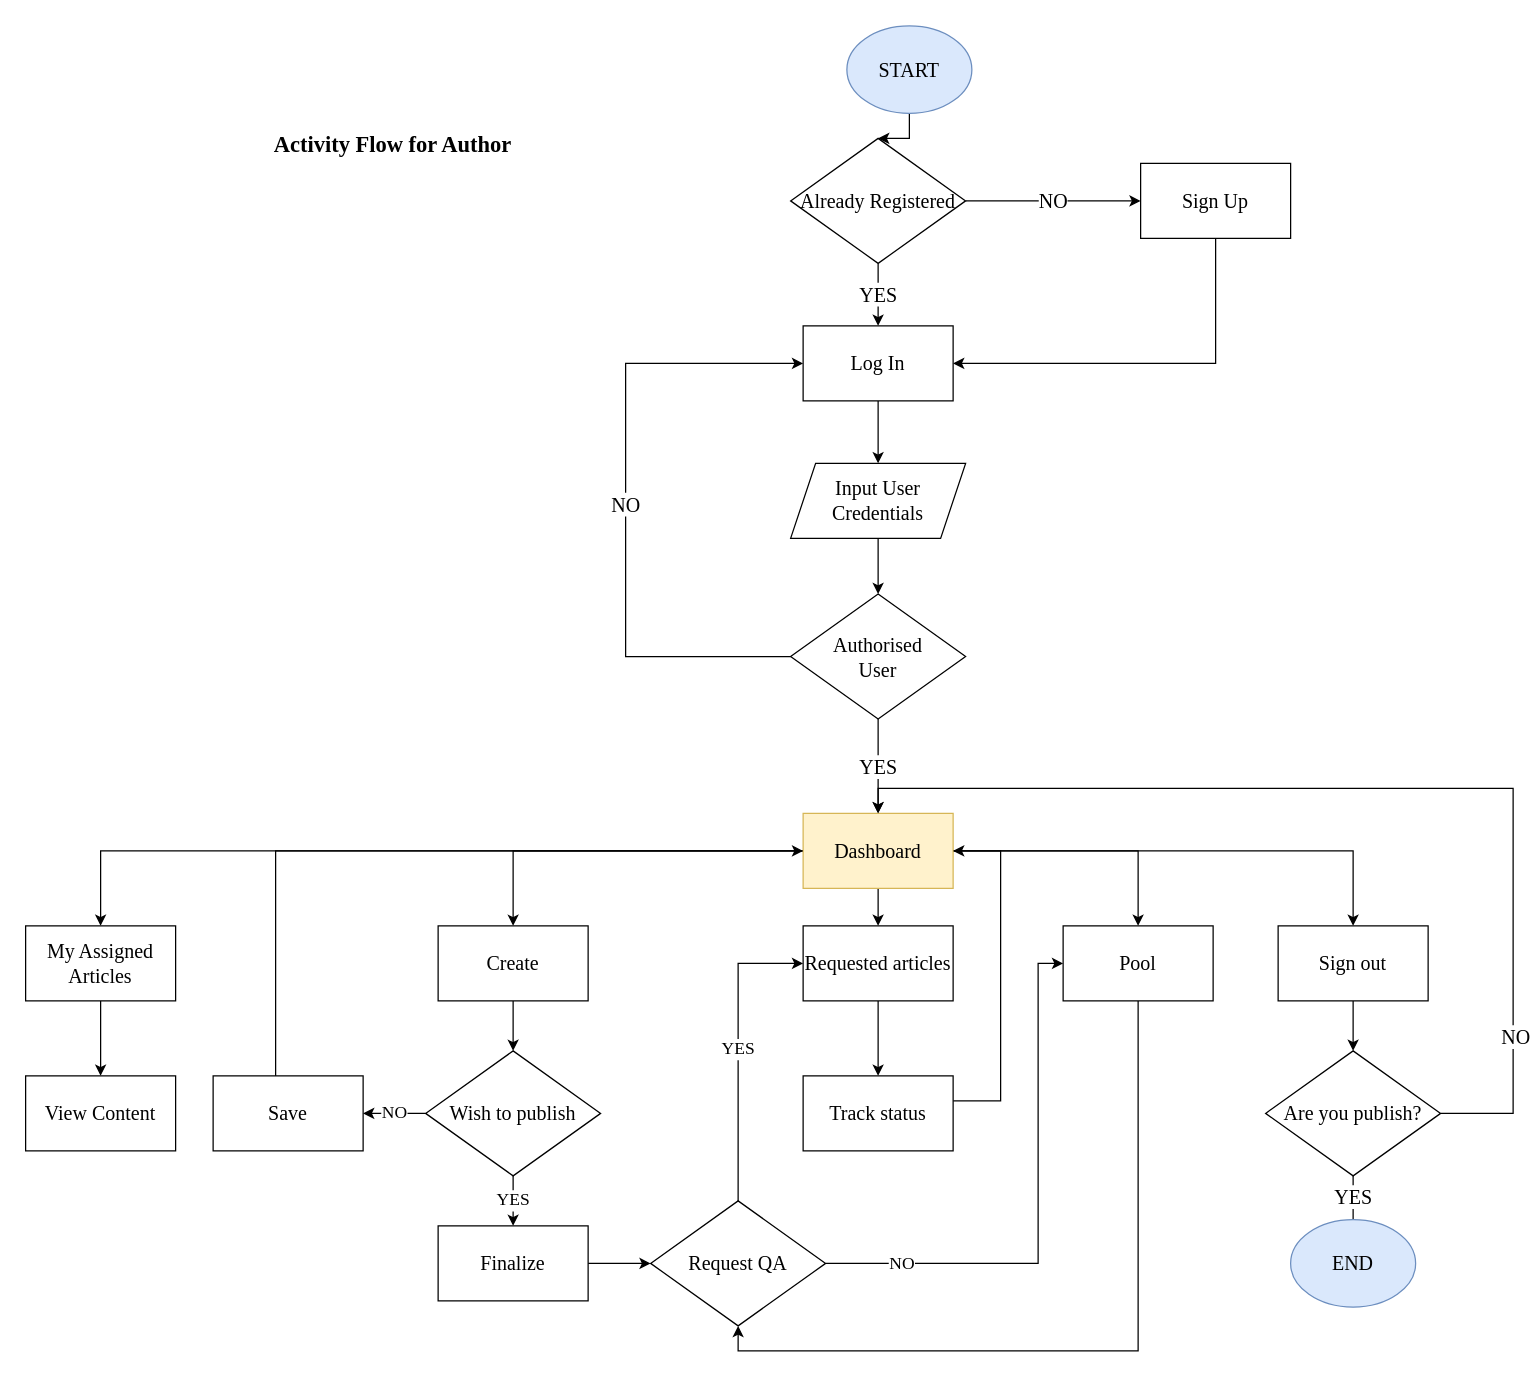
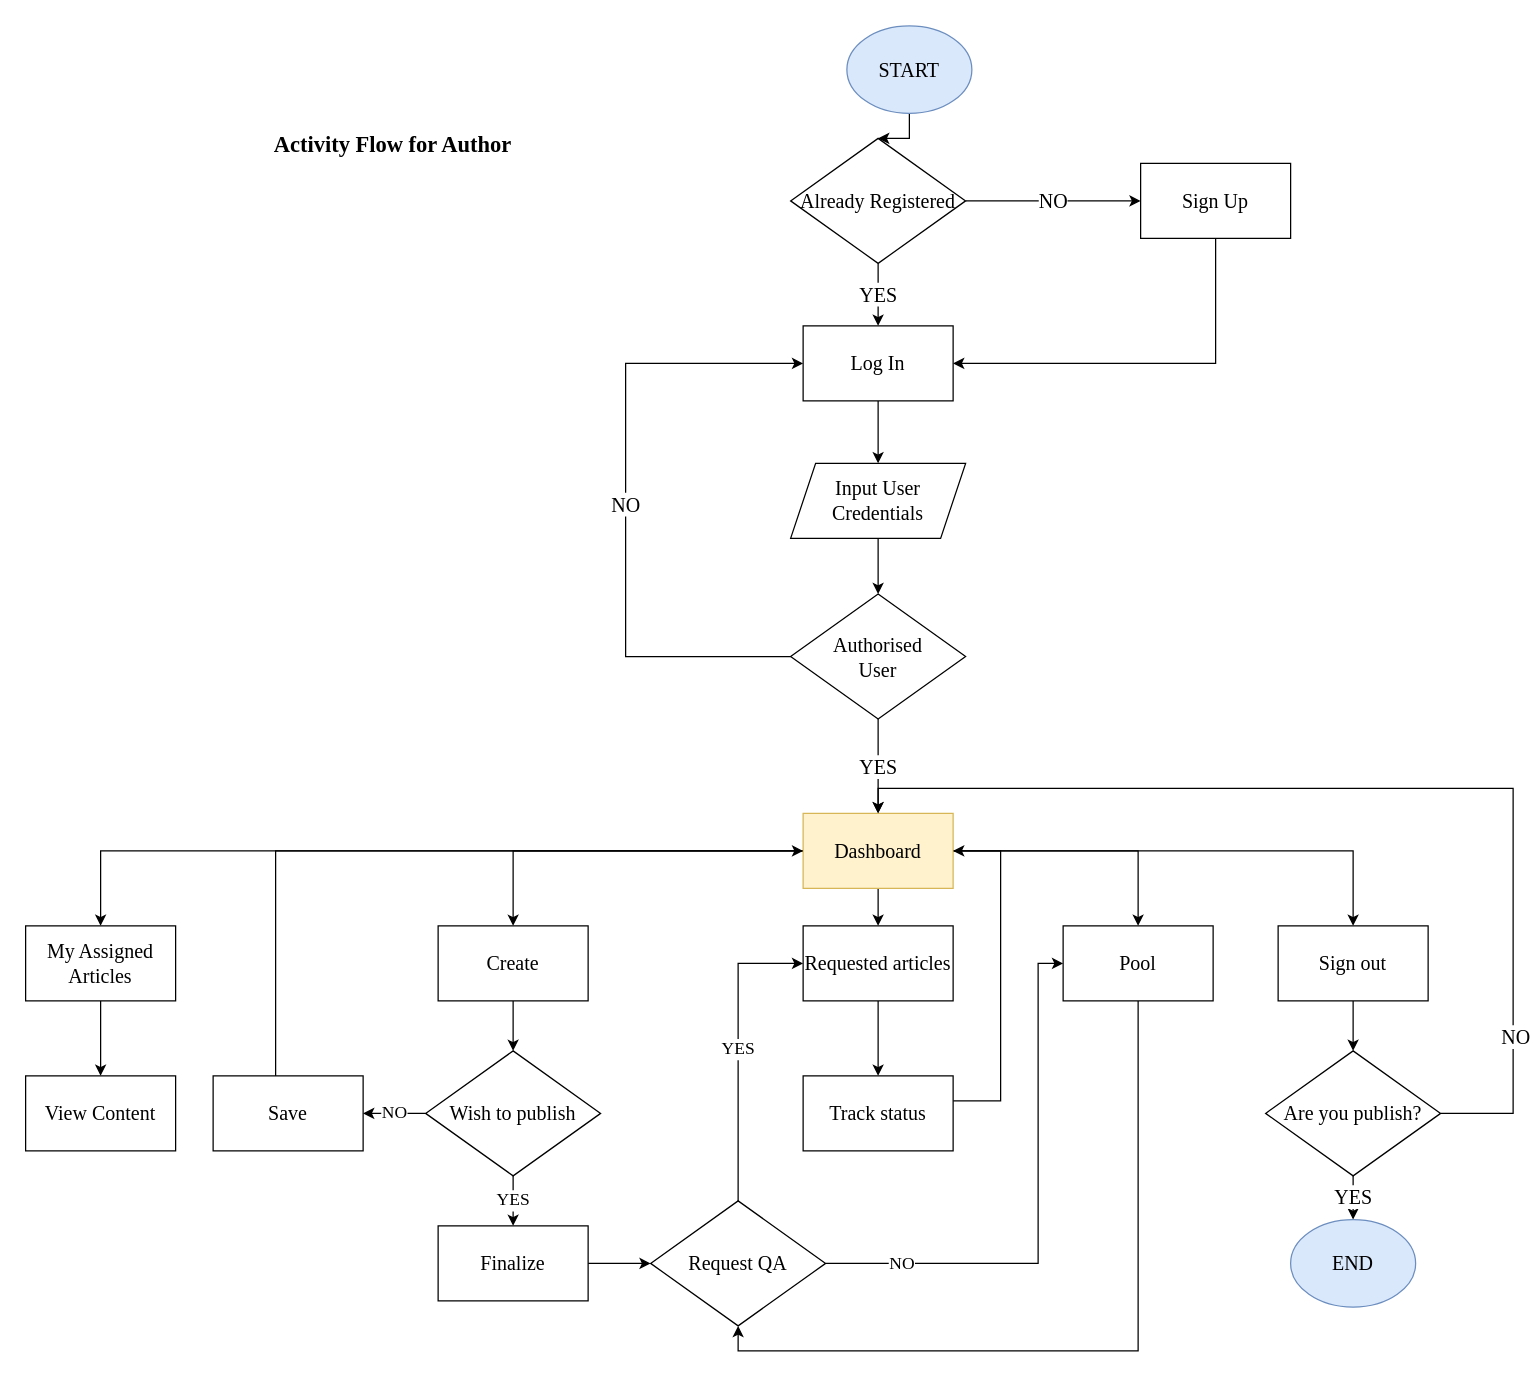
edge "Are you publish?" -- "END": arrowhead none -> classic
